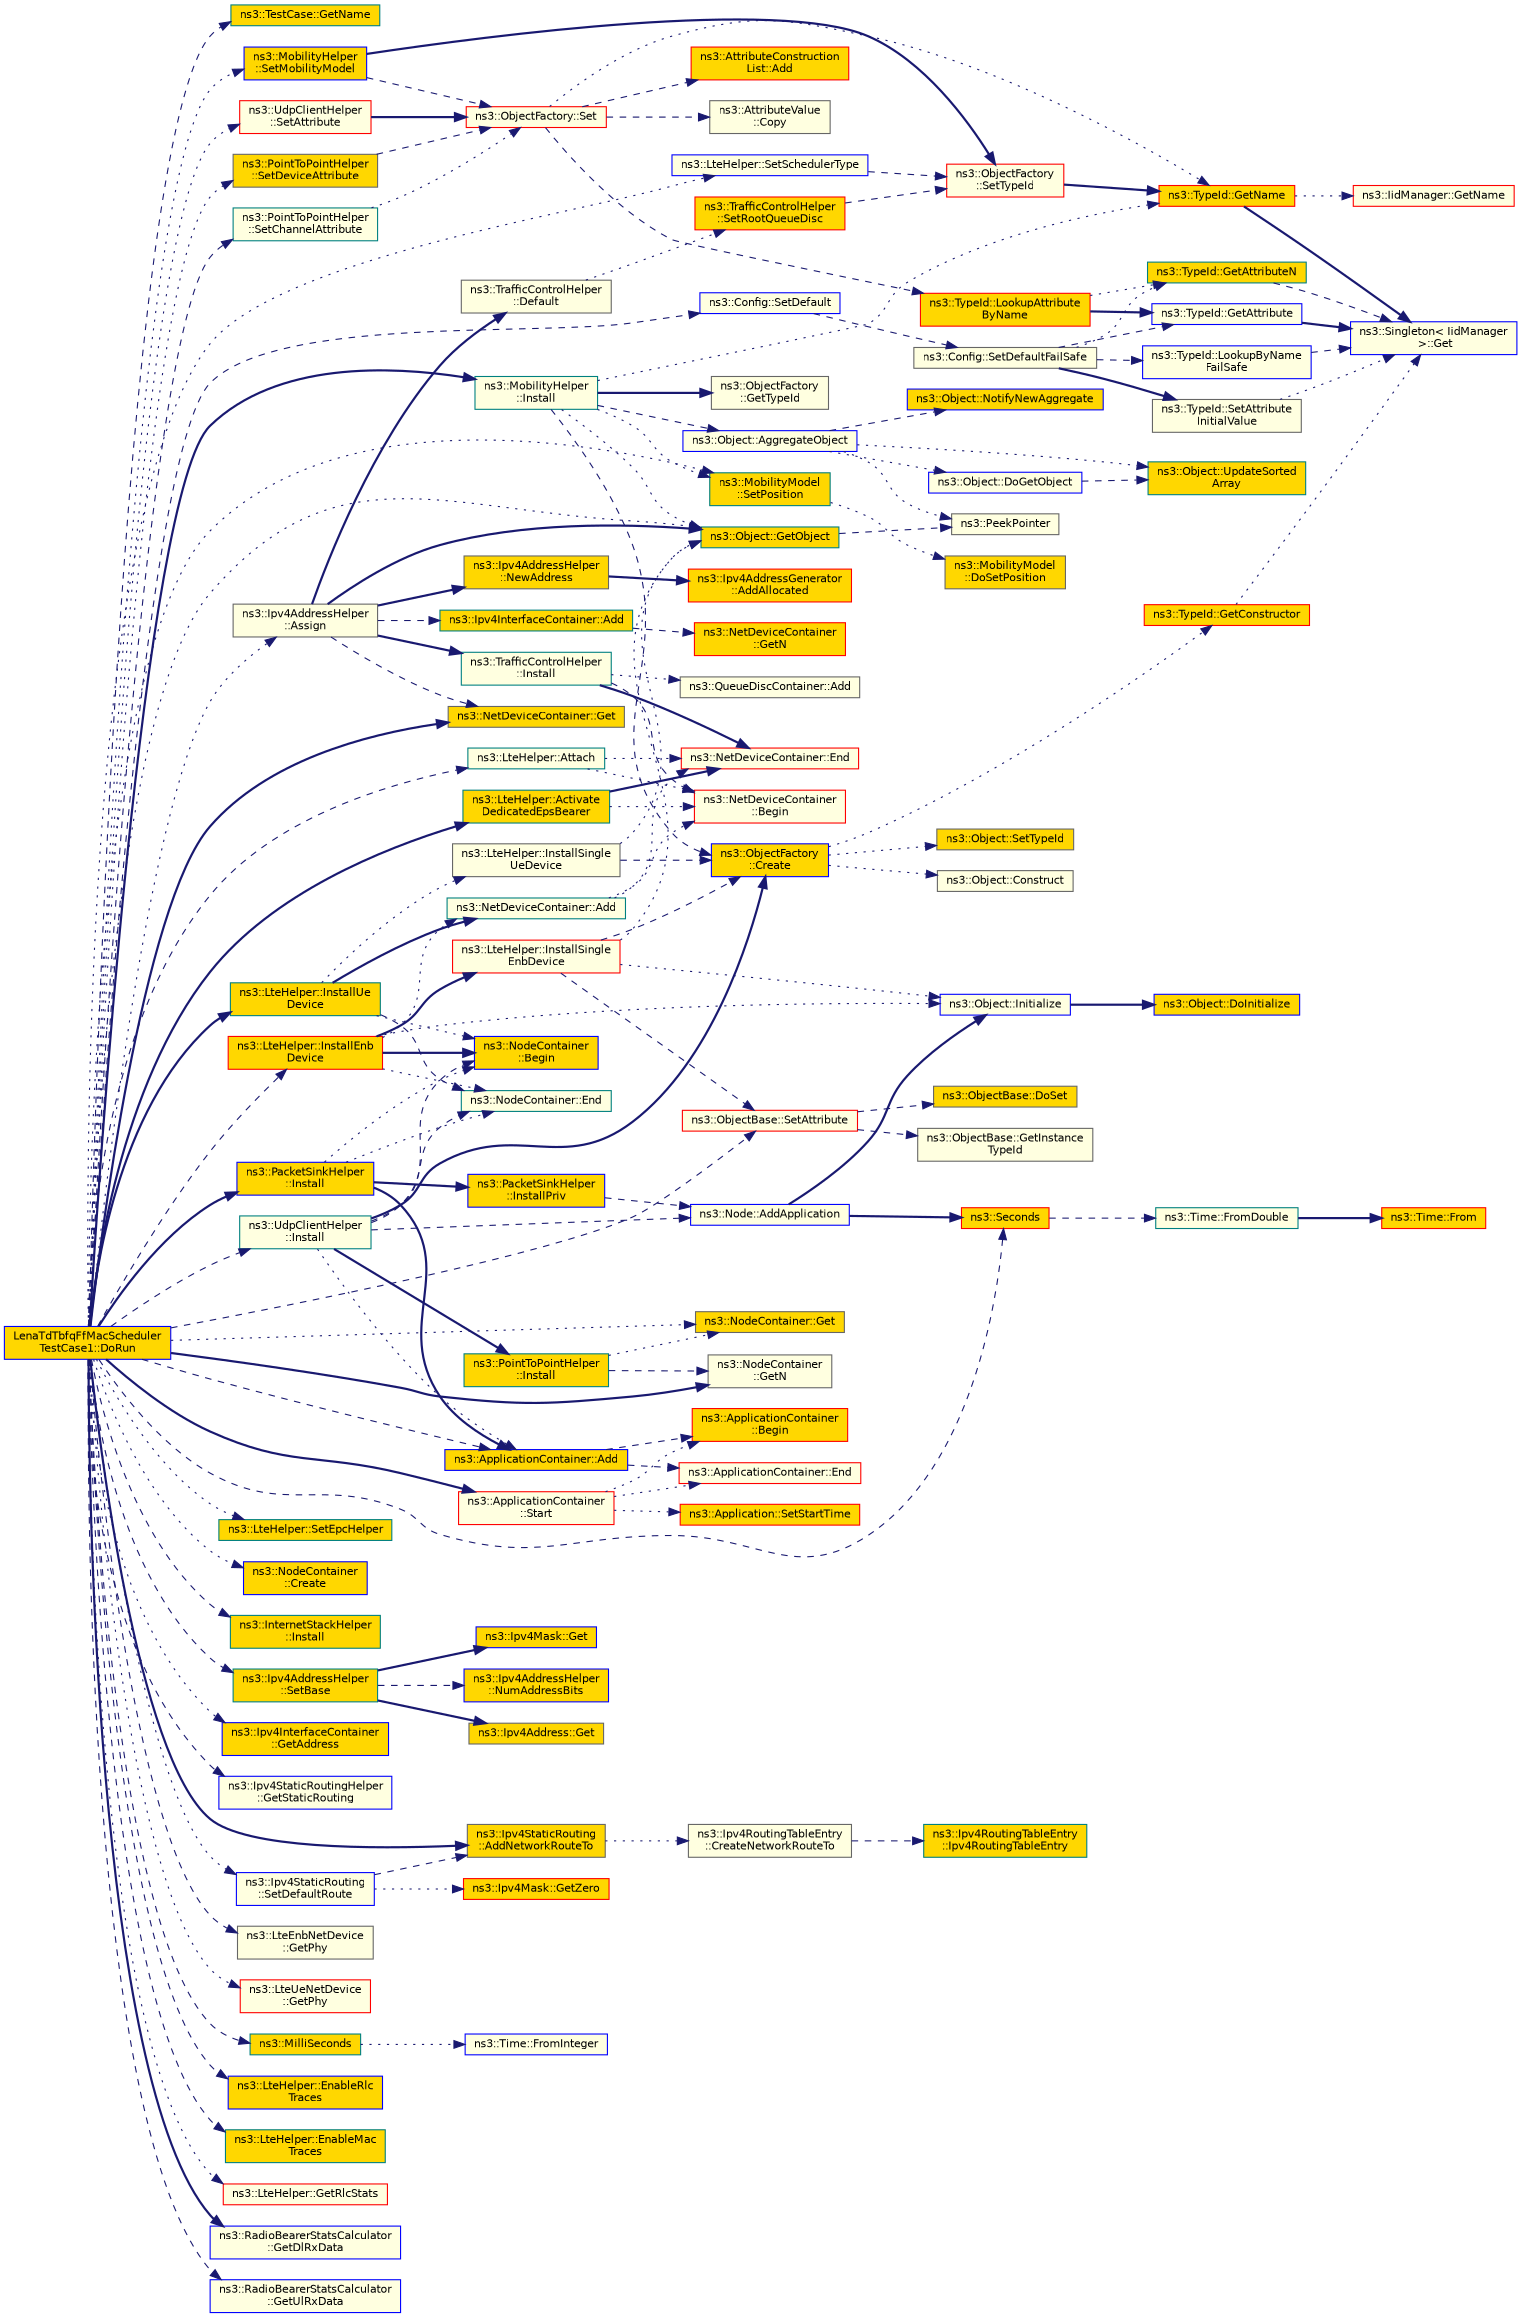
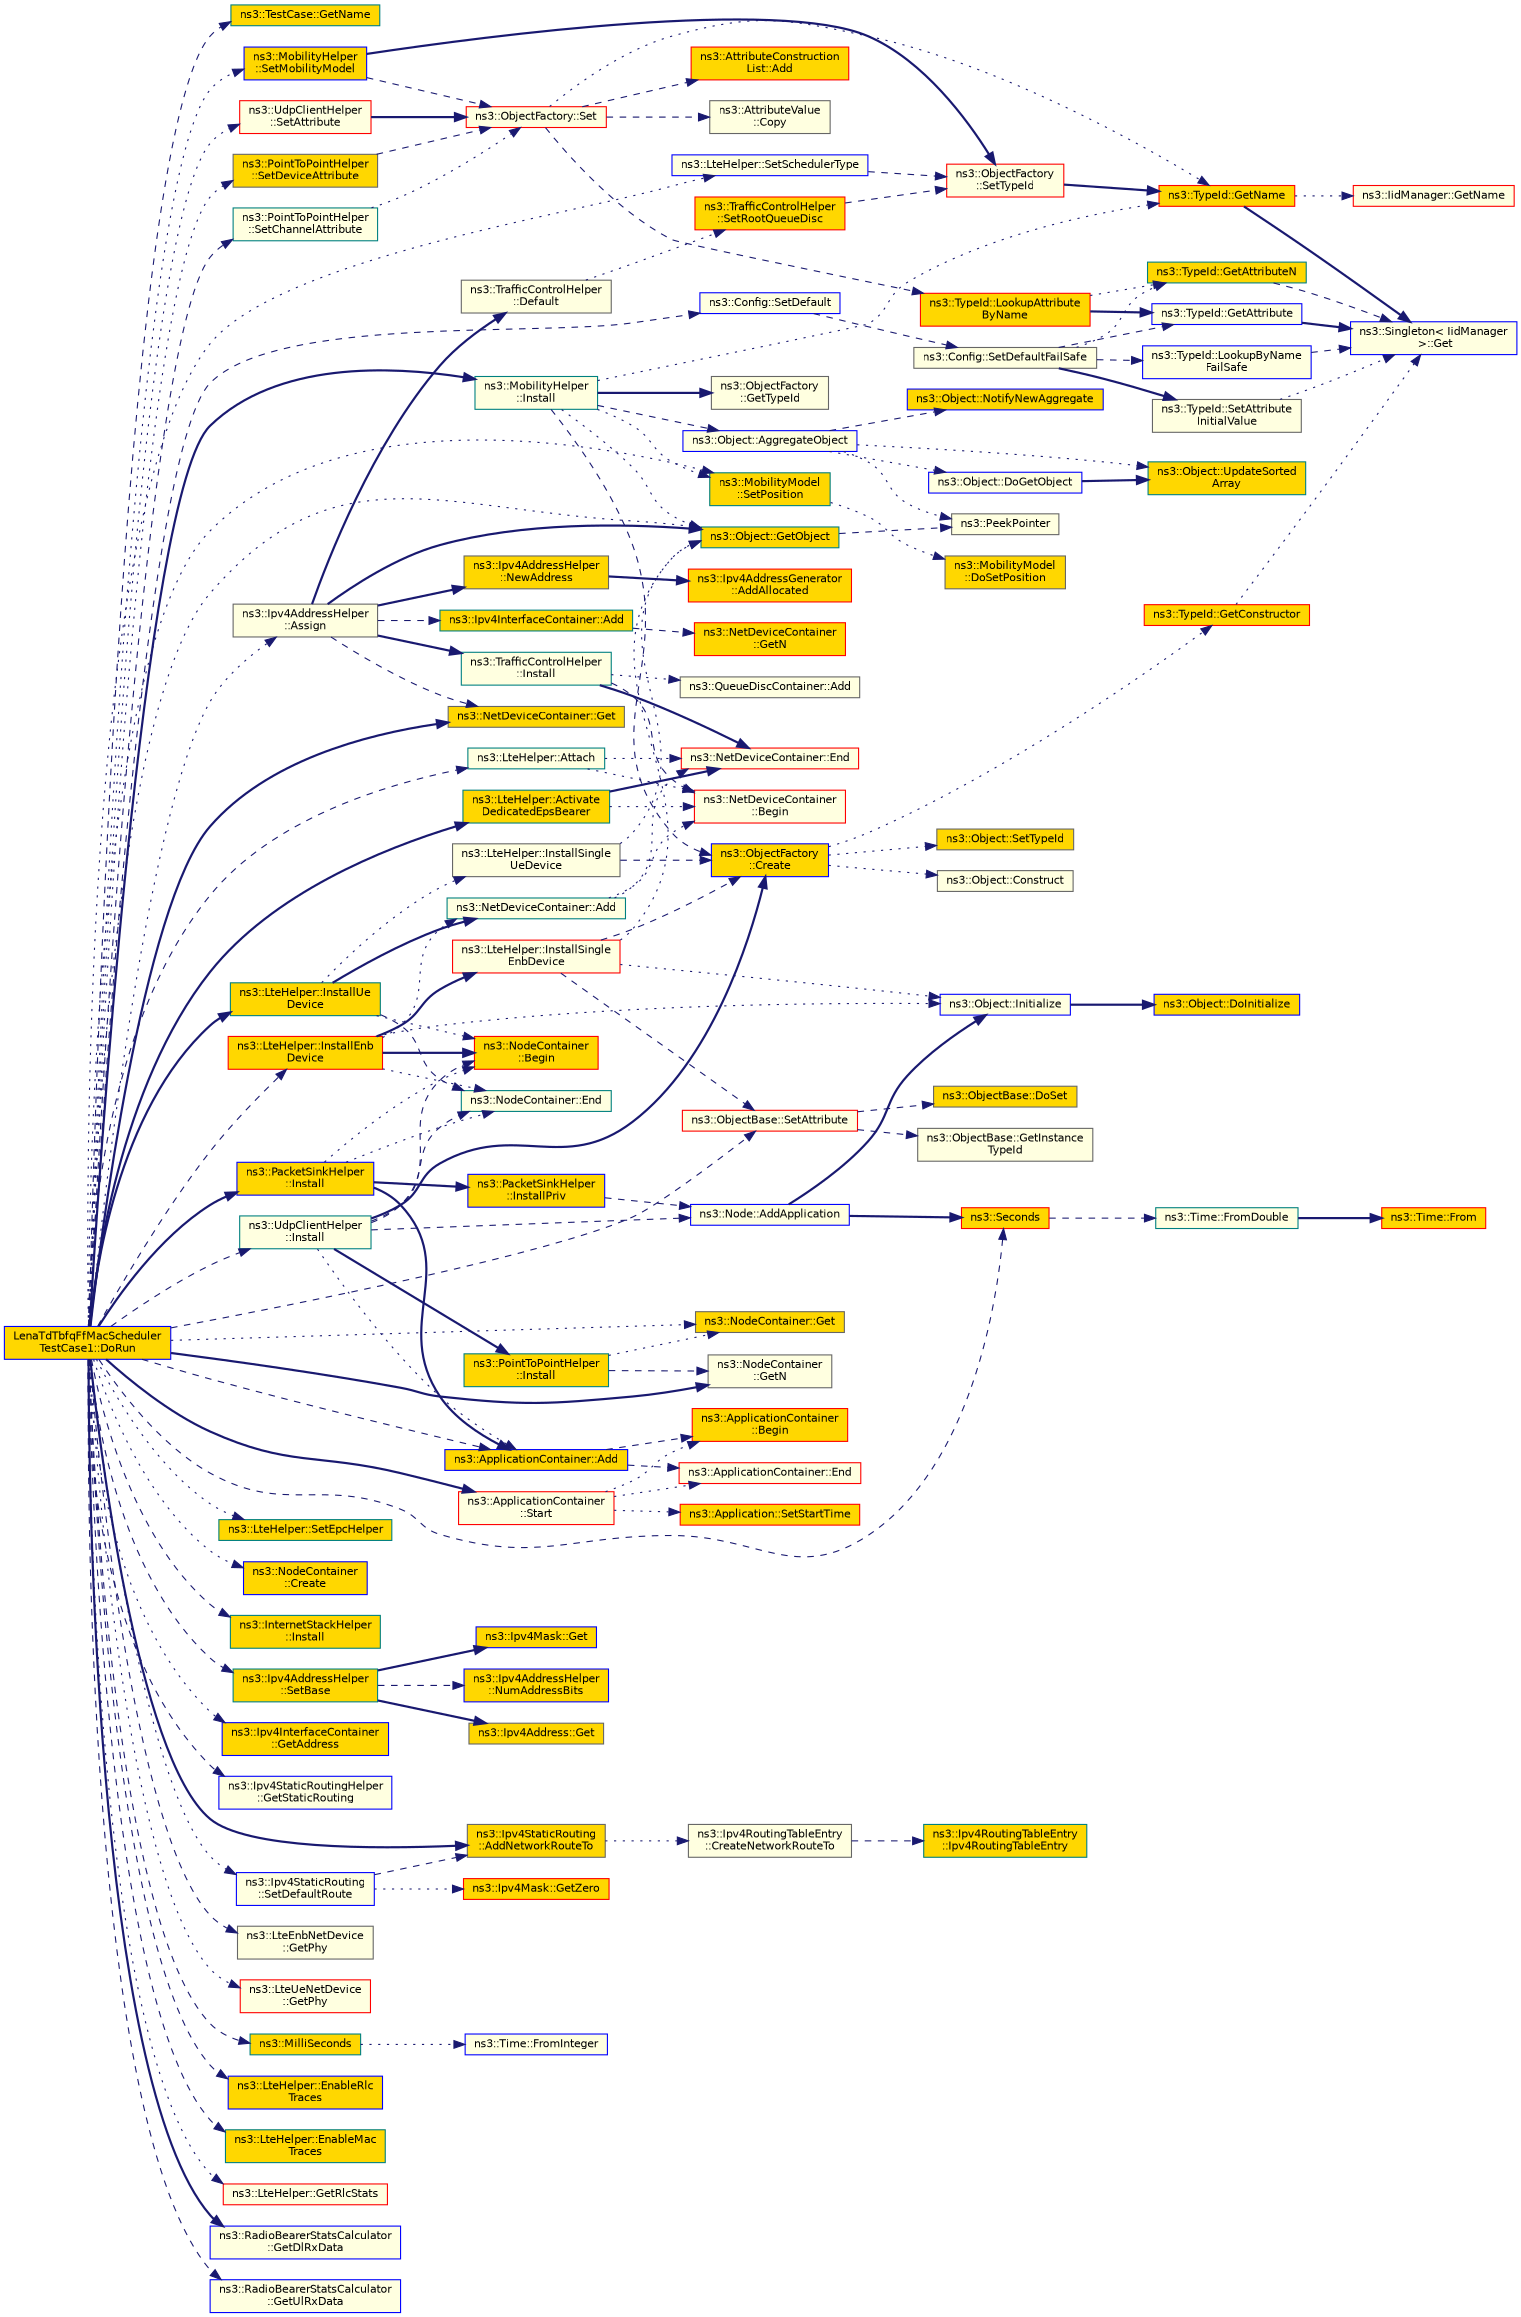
edge "ns3::Object::DoGetObject" -> "ns3::Object::UpdateSorted Array": style dashed -> bold
node "ns3::NodeContainer ::Begin": color blue -> red
